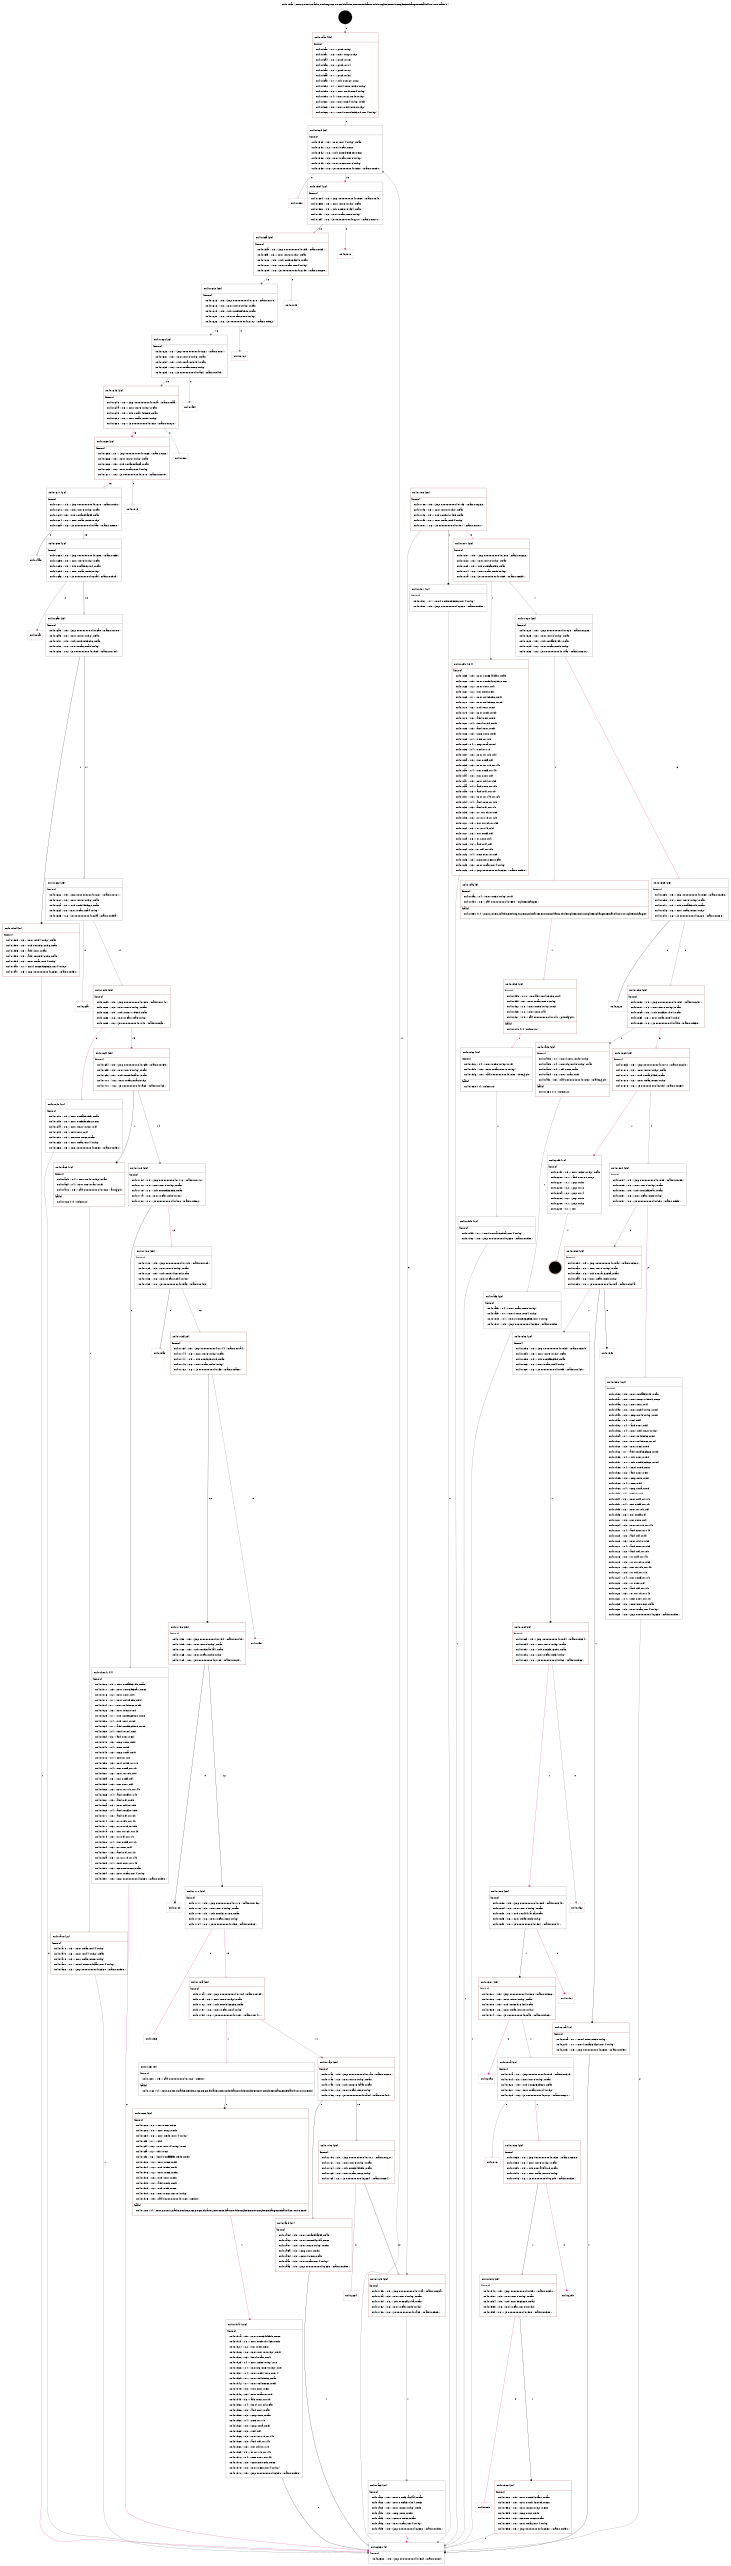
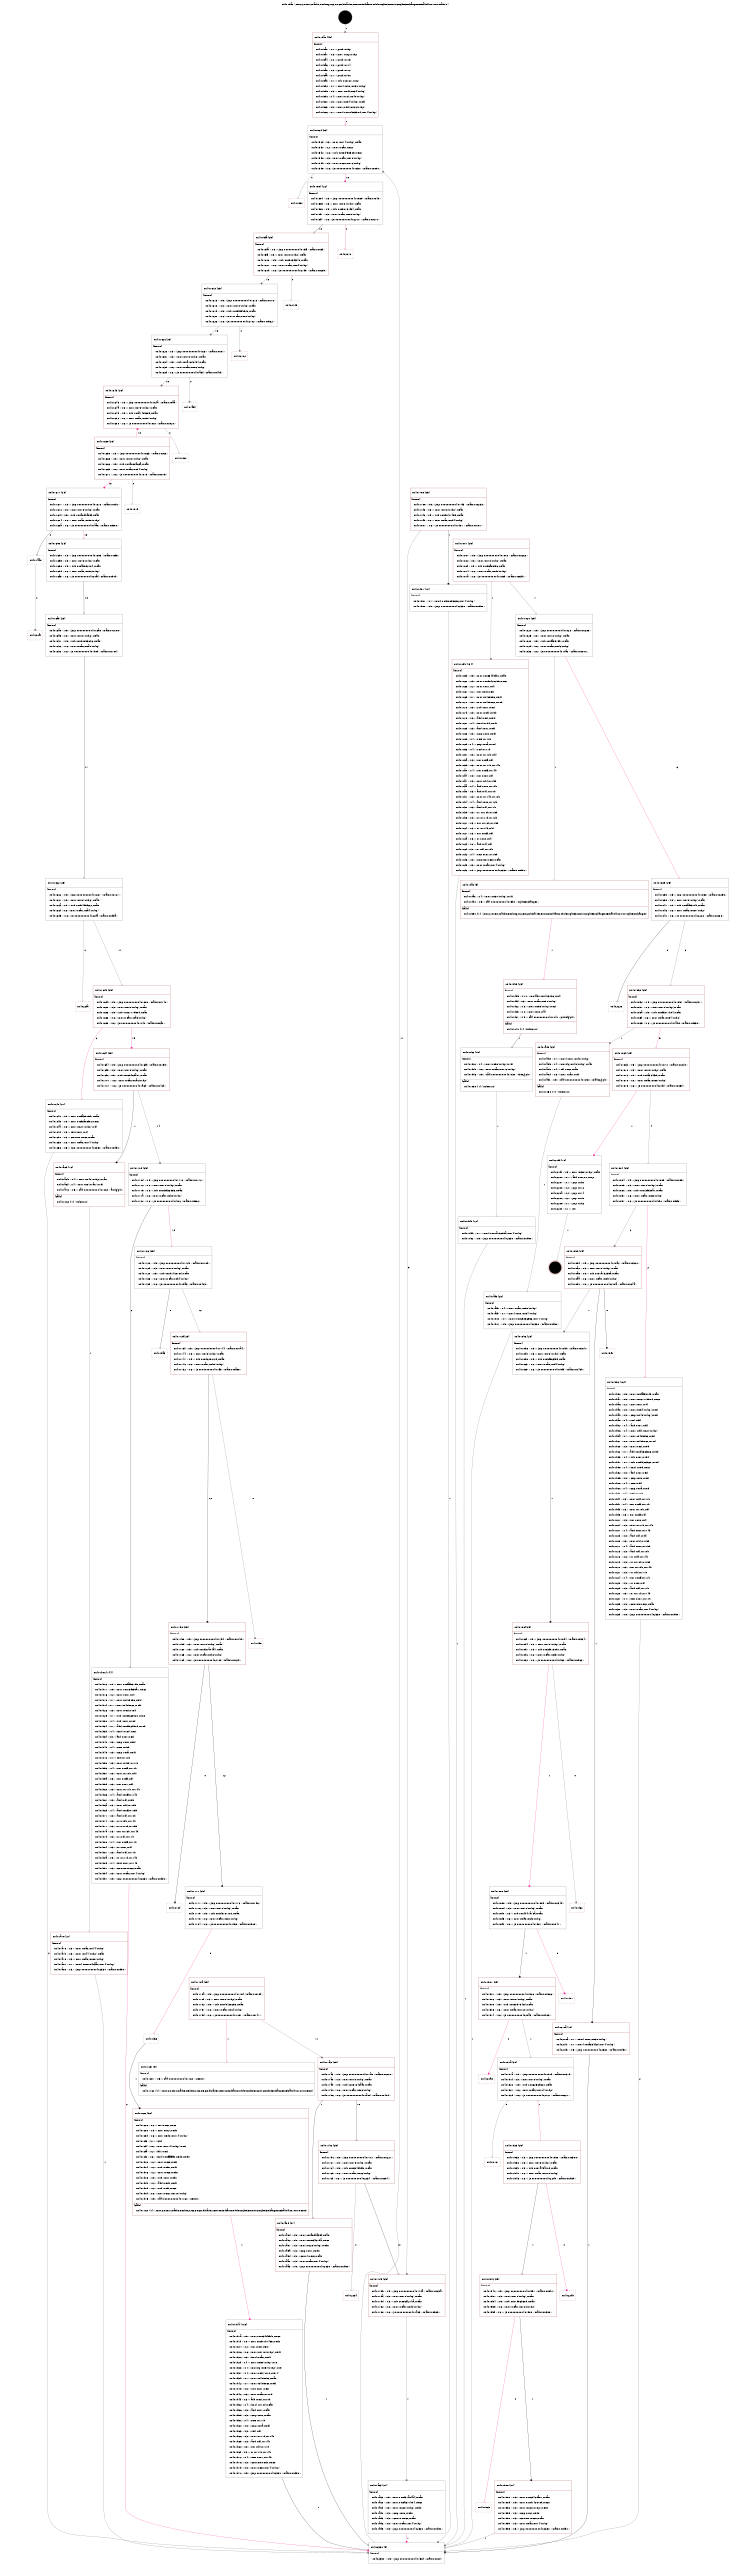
edge "0x4015e4 [22]" -> "0x402210": arrowhead box -> odot
edge "0x401645 [25]" -> "0x40165e [25]": reversed
edge "0x40165e [25]" -> "0x401677 [25]": arrowhead odot -> box
edge "0x4017ee [25]" -> "0x401807 [25]": removed, label "8"
edge "0x401690 [25]" -> "0x4020af": now "0x401aa8" -> "0x4020af"
node "0x401d8d [31]": removed
edge "0x401db5 [23]" -> "0x401dcc [15]": color deeppink -> black
edge "0x401771 [25]" -> "0x40178a [25]": removed, label "12"
edge "0x401ce1 [5]" -> "0x401ce6 [52]": now "0x401f6e" -> "0x401ce6 [52]"
edge "0x40191a [25]" -> "0x401933 [25]": reversed
